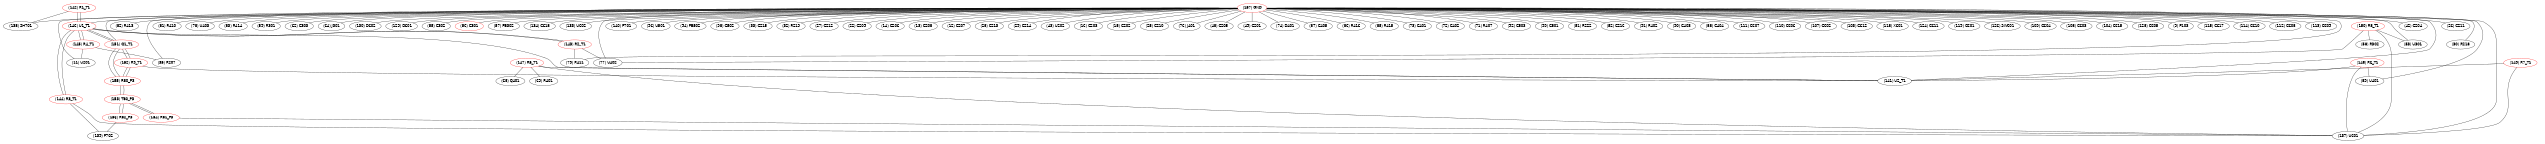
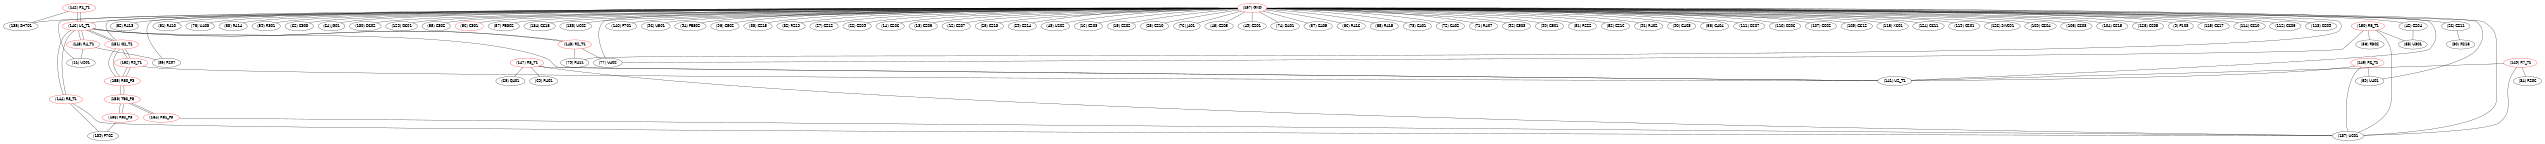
edge "(157) GND" -- "(53) U301": now "(42) C204" -- "(53) U301"
edge "(157) GND" -- "(30) R218": now "(26) C211" -- "(30) R218"
node "(34) R206": added
